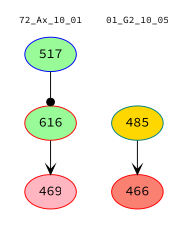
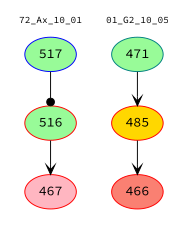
node "471": added
node "616": label "616" -> "516"
node "485": color teal -> red
node "469": label "469" -> "467"
